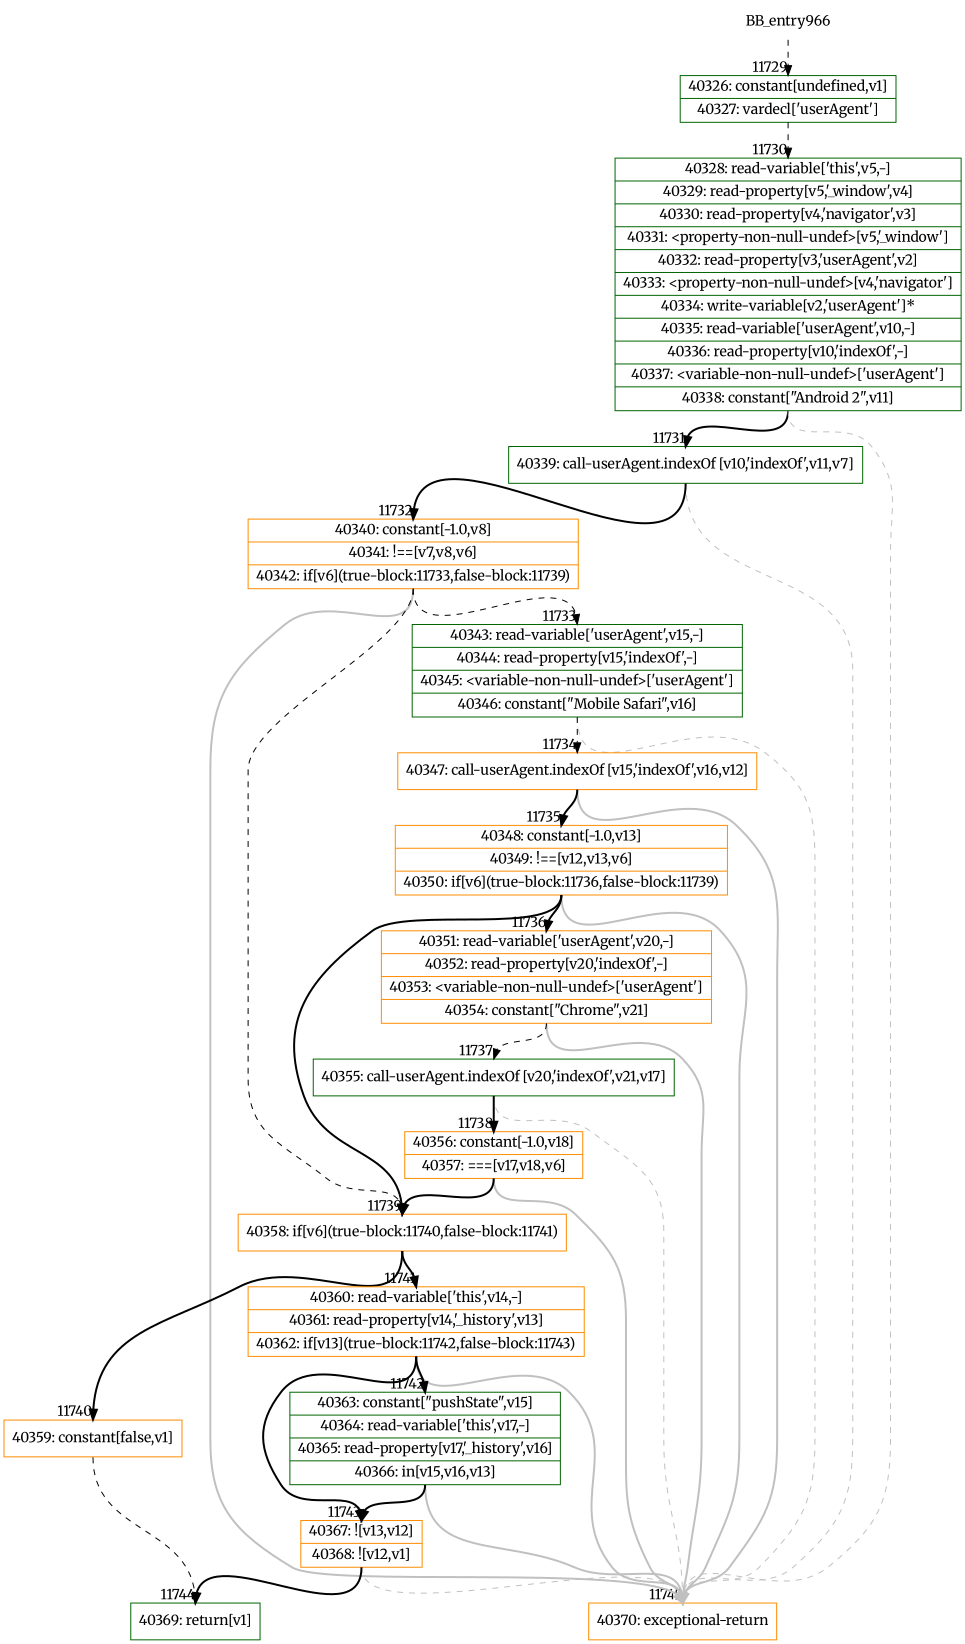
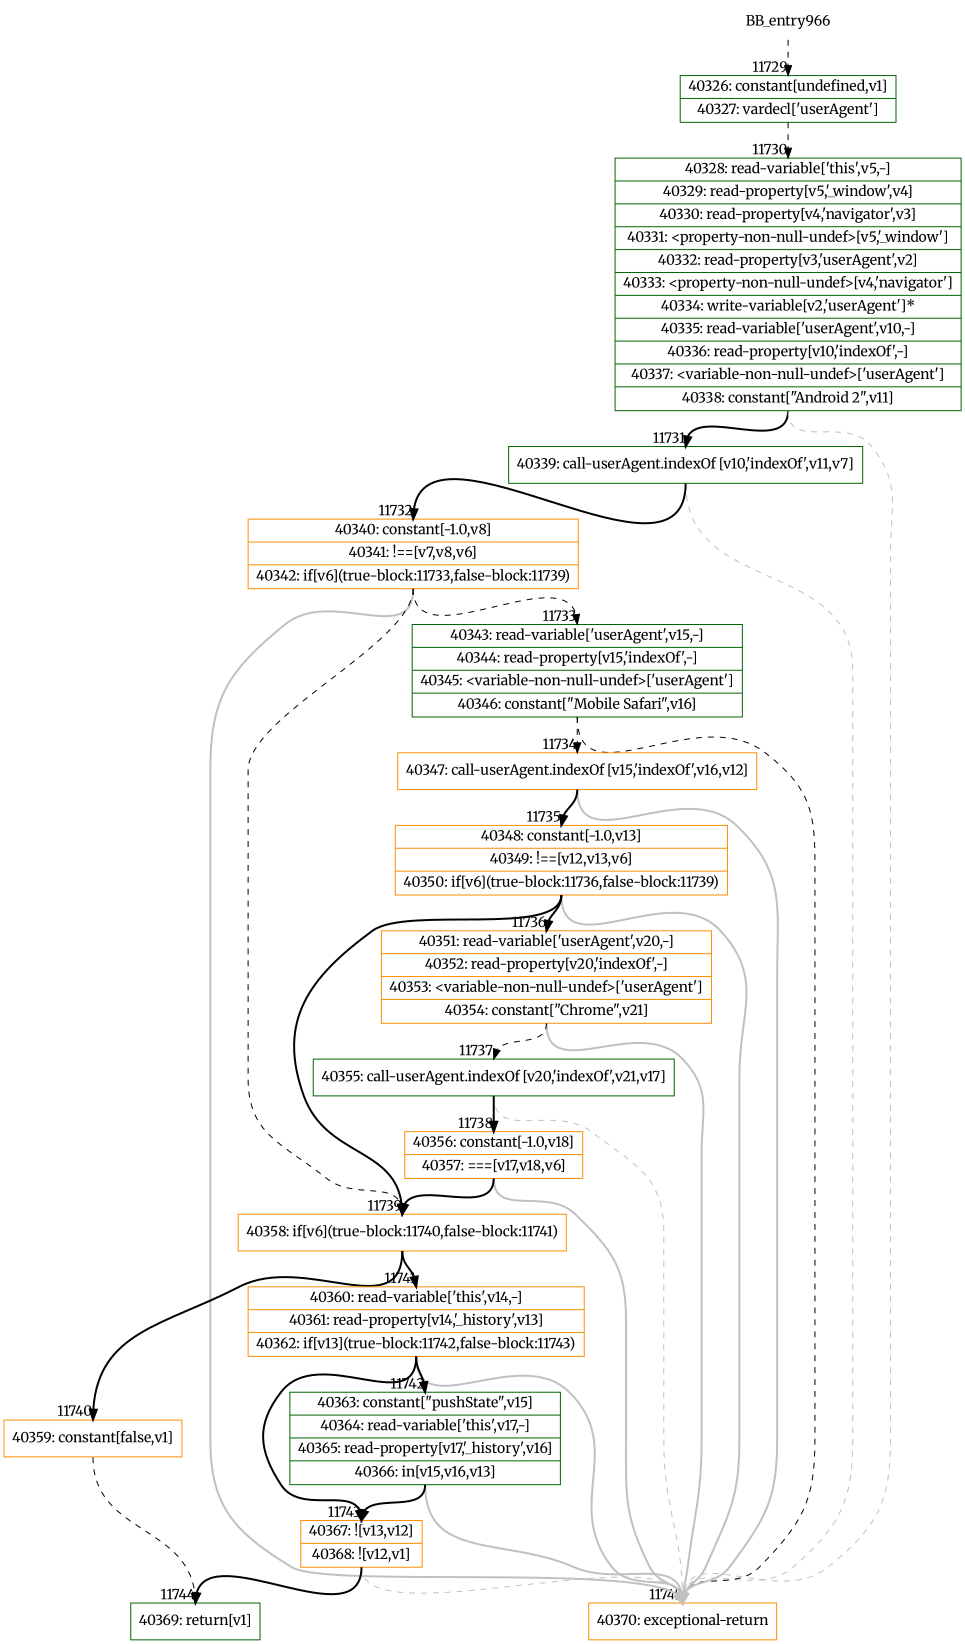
edge "40343: read-variable['userAgent',v15,-]" -> "40370: exceptional-return": color gray -> black
